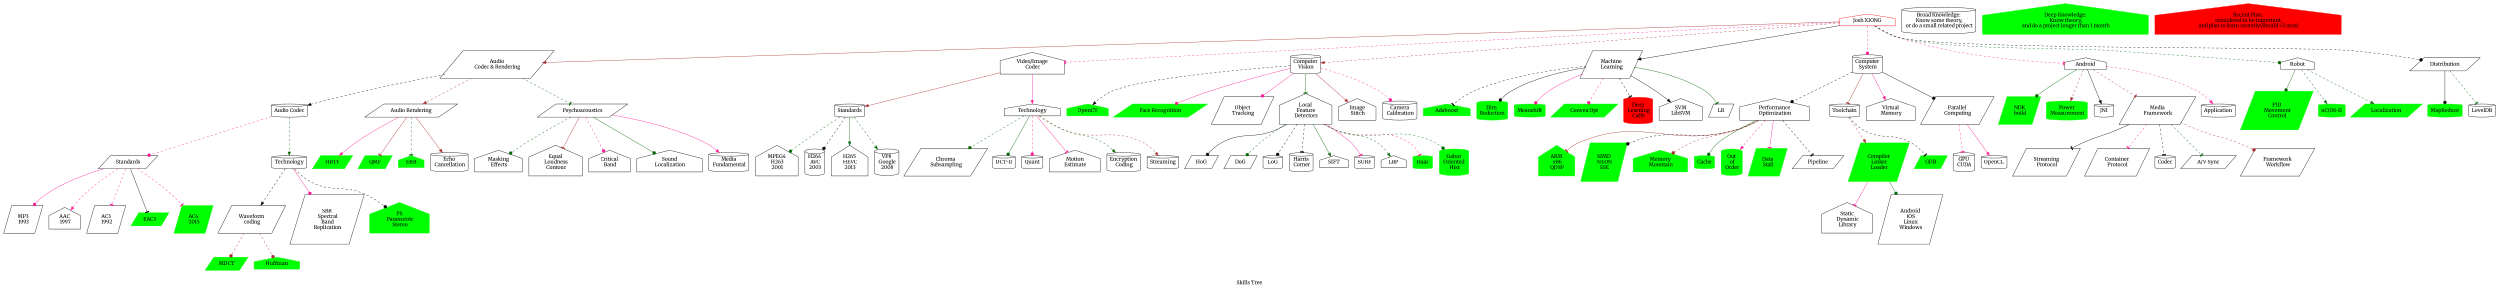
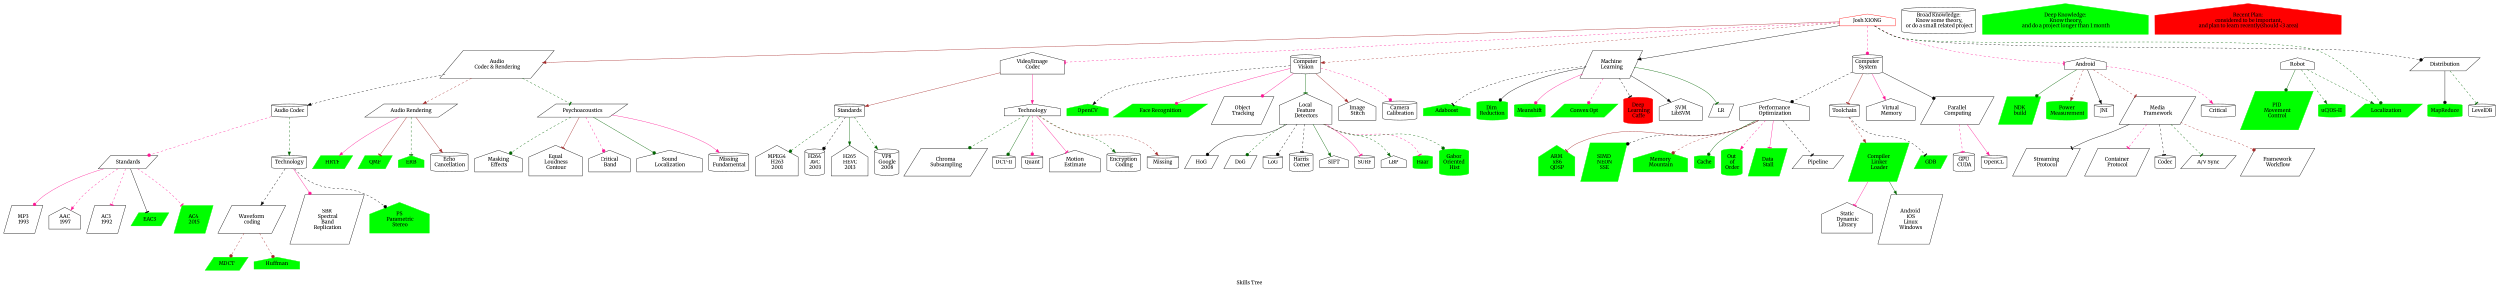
edge "Josh XIONG" -> "Robot": now "Josh XIONG" -> "Localization"
node "Application": label "Application" -> "Critical"
node "Media Fundamental": label "Media Fundamental" -> "Missing Fundamental"
node "Streaming": label "Streaming" -> "Missing"
edge "Compiler Linker Loader" -> "Android iOS Linux Windows": arrowhead dot -> normal
